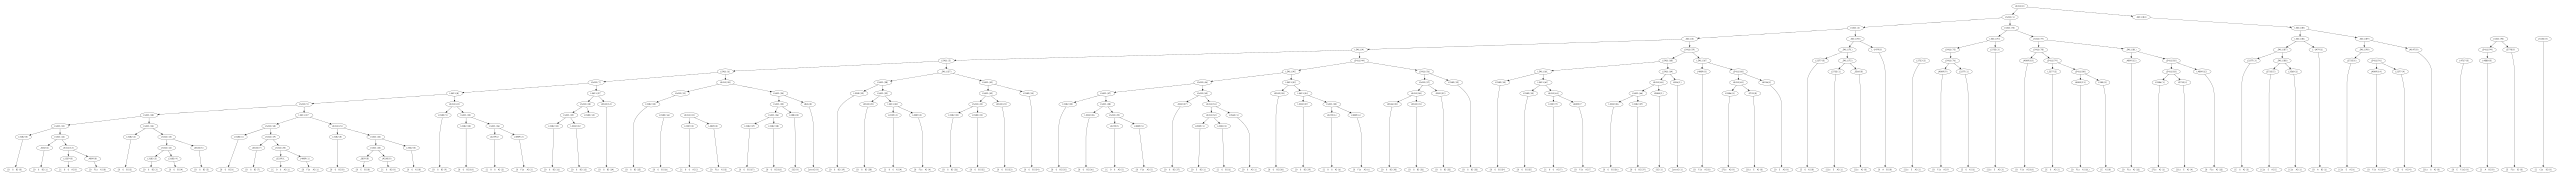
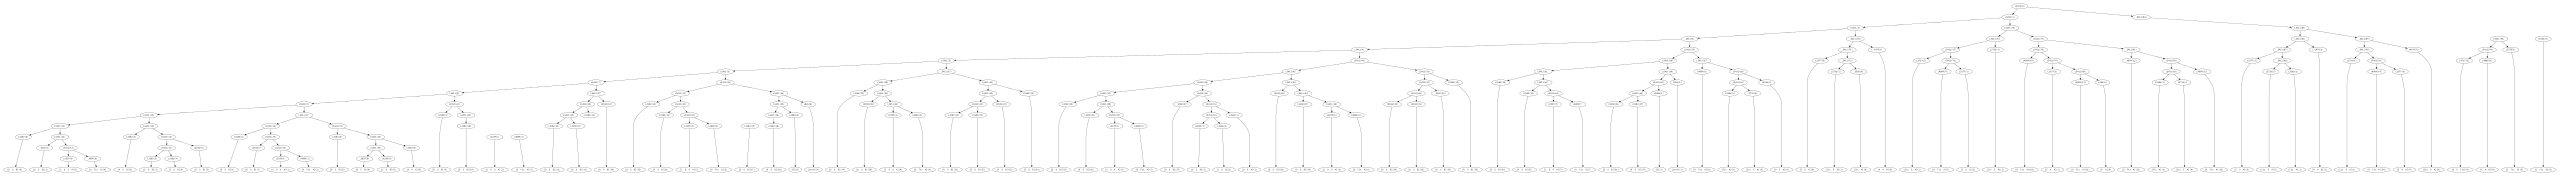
edge "L5411(75)" -> "L2733(2)": added
edge "L5411(90)" -> "L5411(91)": added
edge "L5411(94)" -> "L4717(0)": added
node "L5411(32)": added
edge "L5411(36)" -> "L3182(17)": removed
node "L5411(26)": removed
